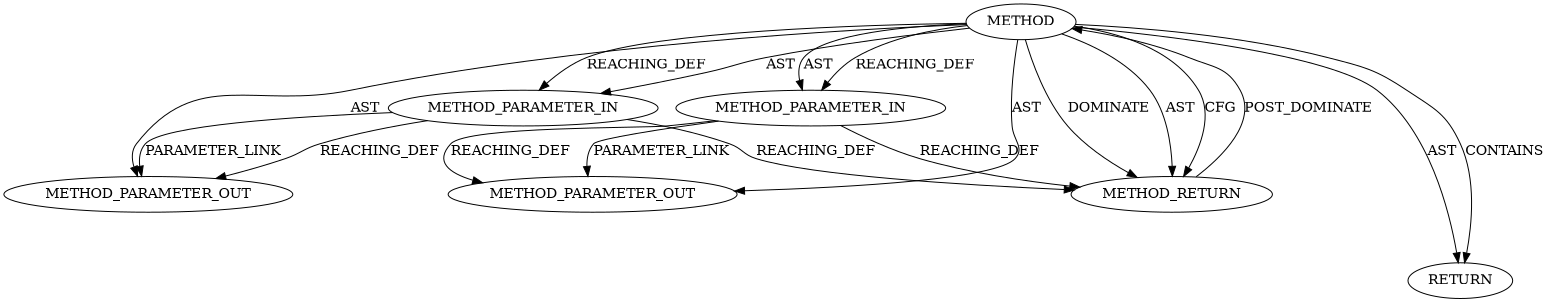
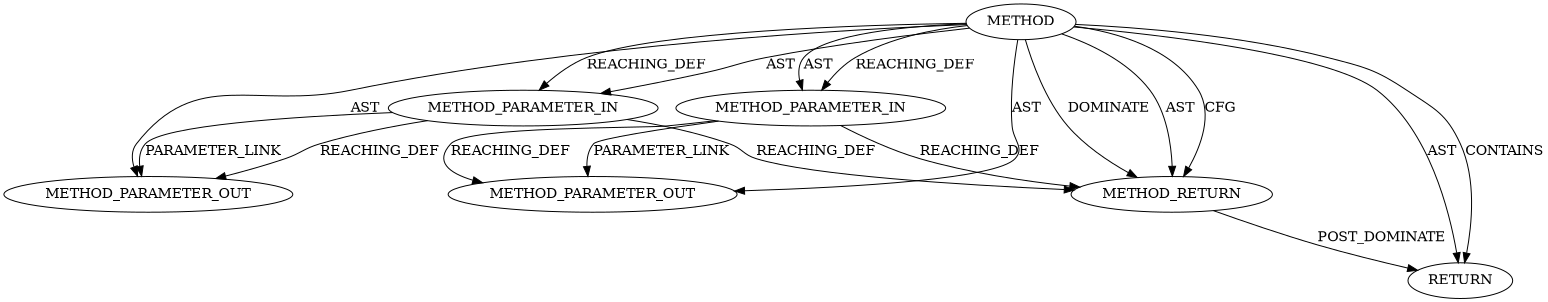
edge "METHOD_RETURN" -> "METHOD": now "METHOD_RETURN" -> "RETURN"
